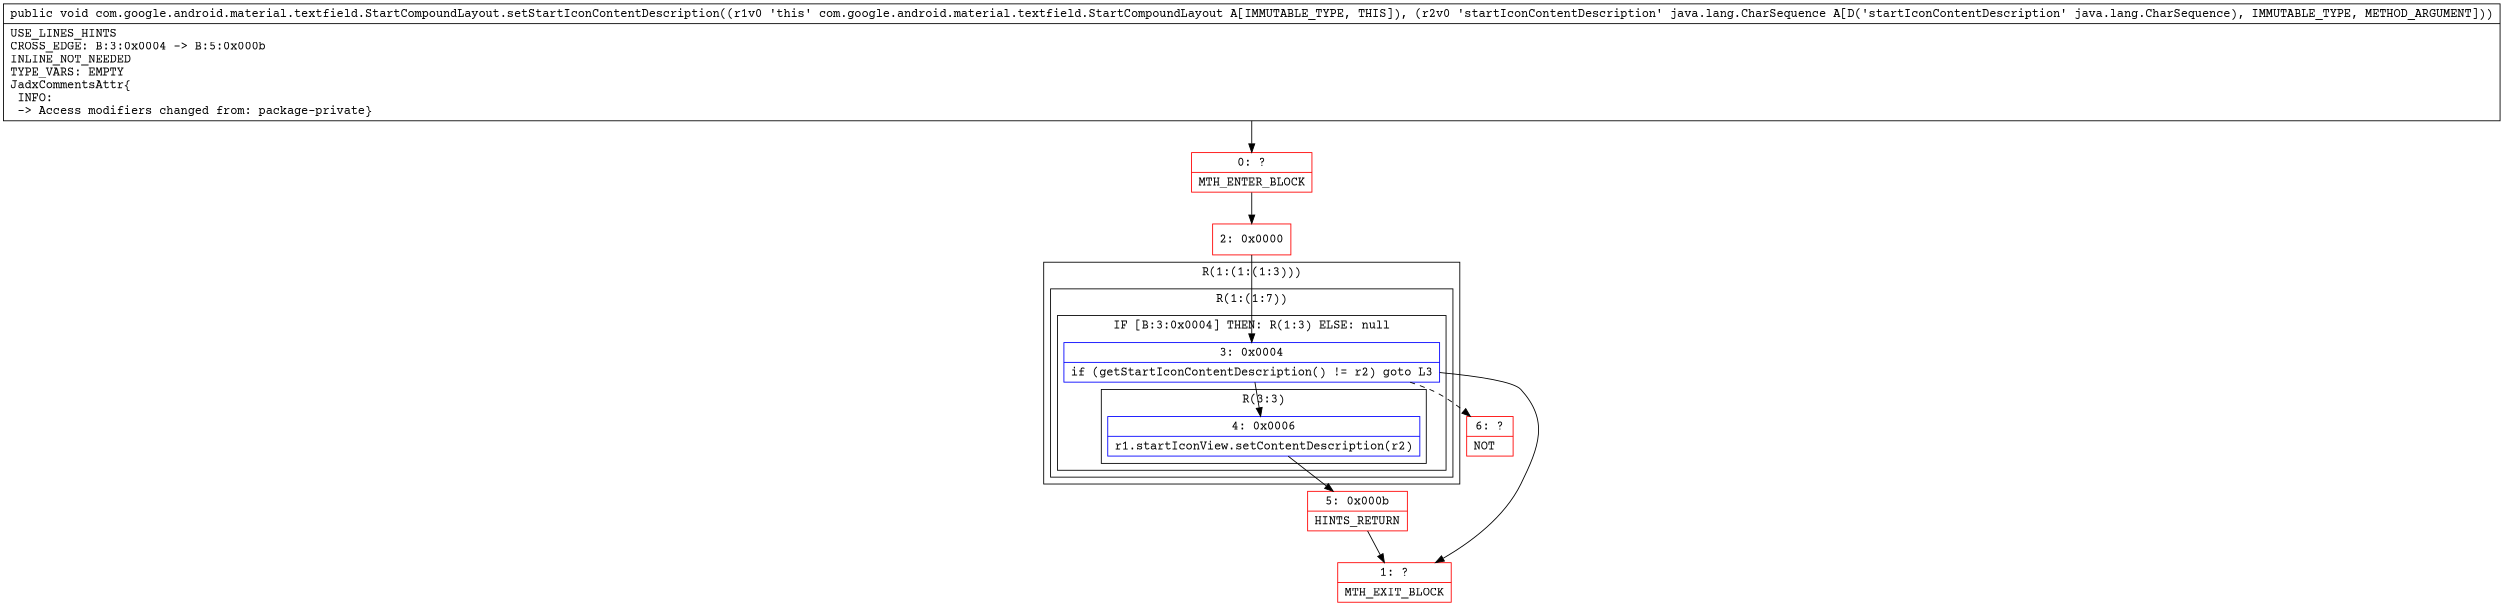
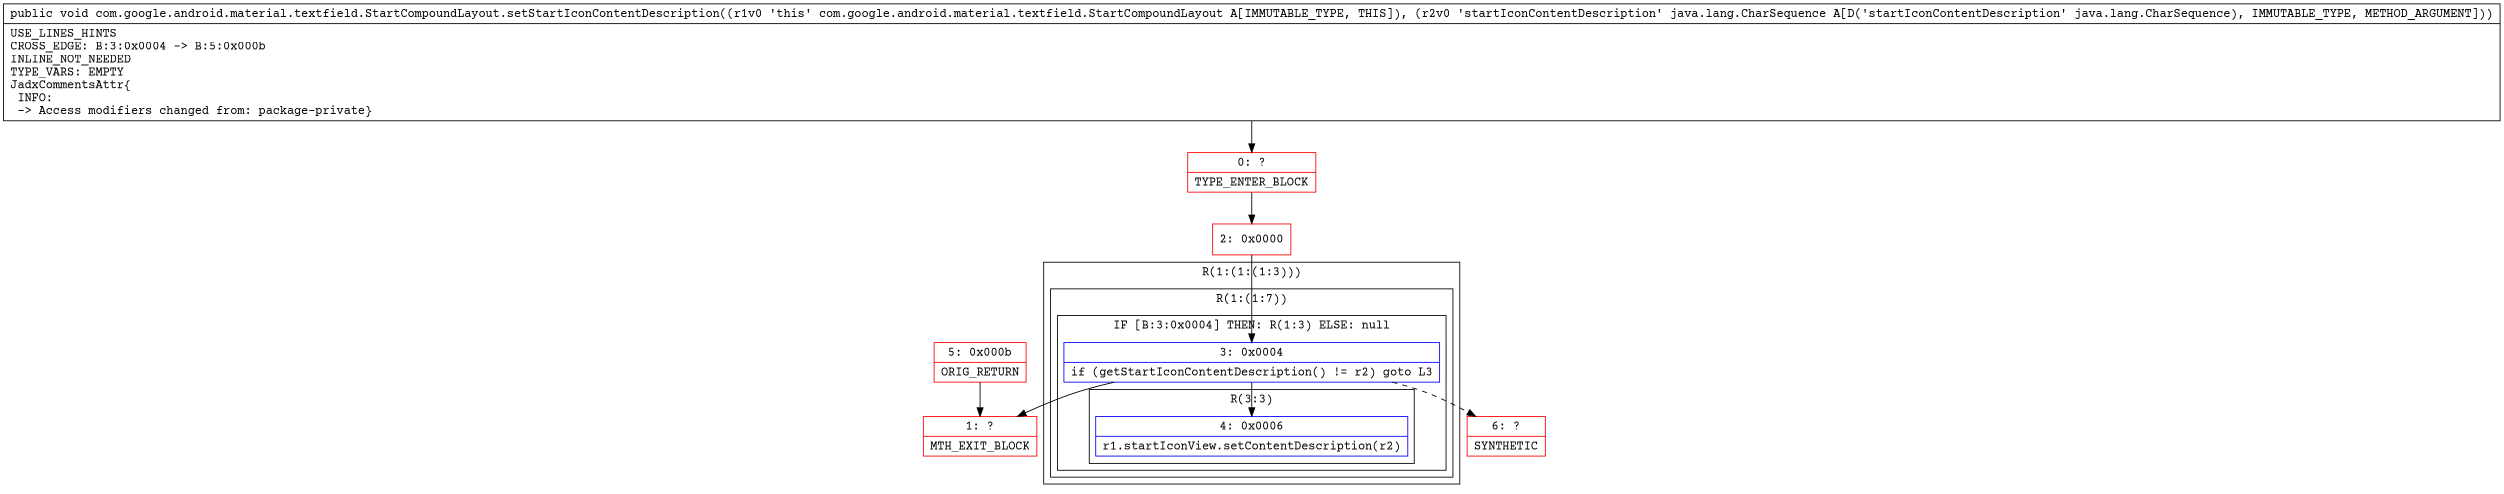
node "0: ?": text "MTH_ENTER_BLOCK" -> "TYPE_ENTER_BLOCK"
node "6: ?": text "NOT" -> "SYNTHETIC"
edge "4: 0x0006" -> "5: 0x000b": removed
node "5: 0x000b": text "HINTS_RETURN" -> "ORIG_RETURN"
